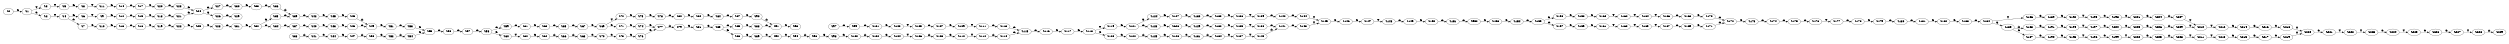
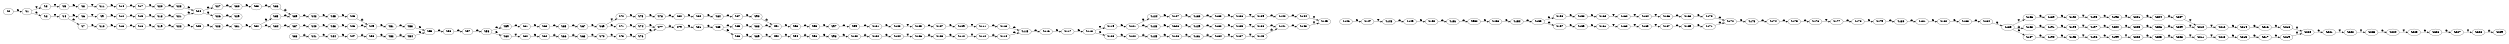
edge "S184" -> "S186": now "S185" -> "S186"
edge "S145" -> "S146": removed, label "G"
node "S95": added
